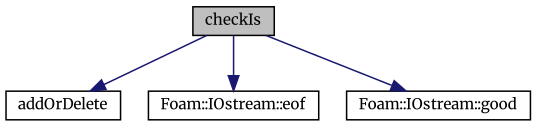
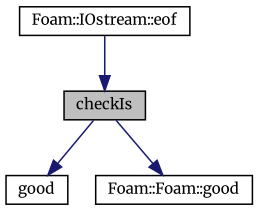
edge "checkIs" -> "Foam::IOstream::eof": reversed
node "addOrDelete": label "addOrDelete" -> "good"
node "Foam::IOstream::good": label "Foam::IOstream::good" -> "Foam::Foam::good"
